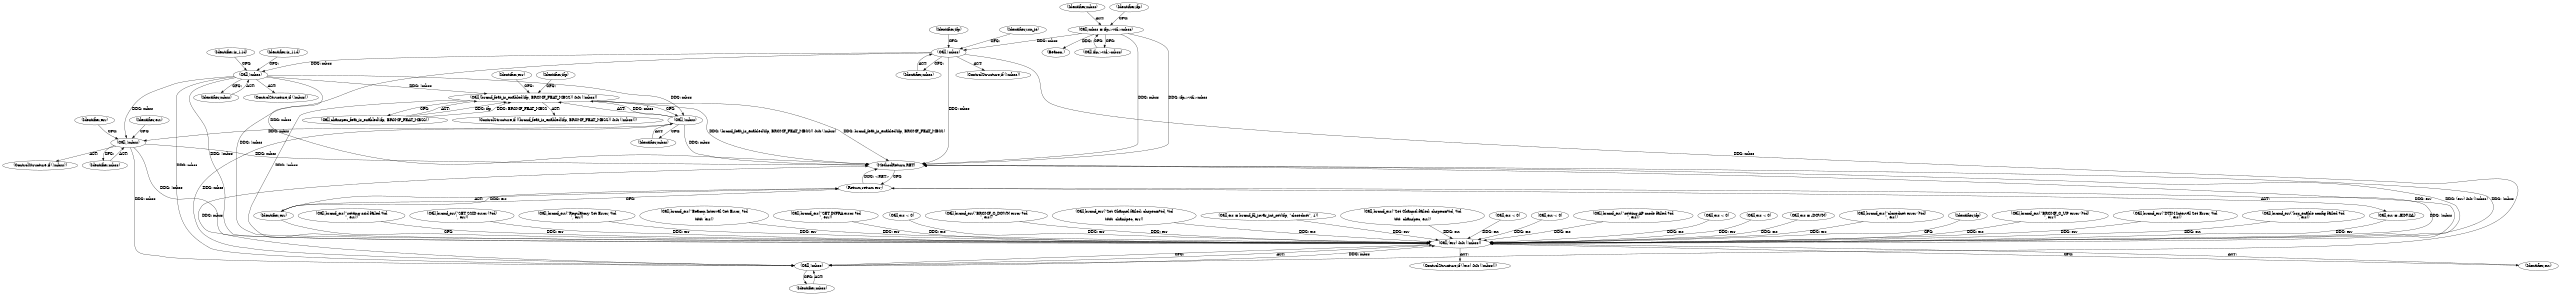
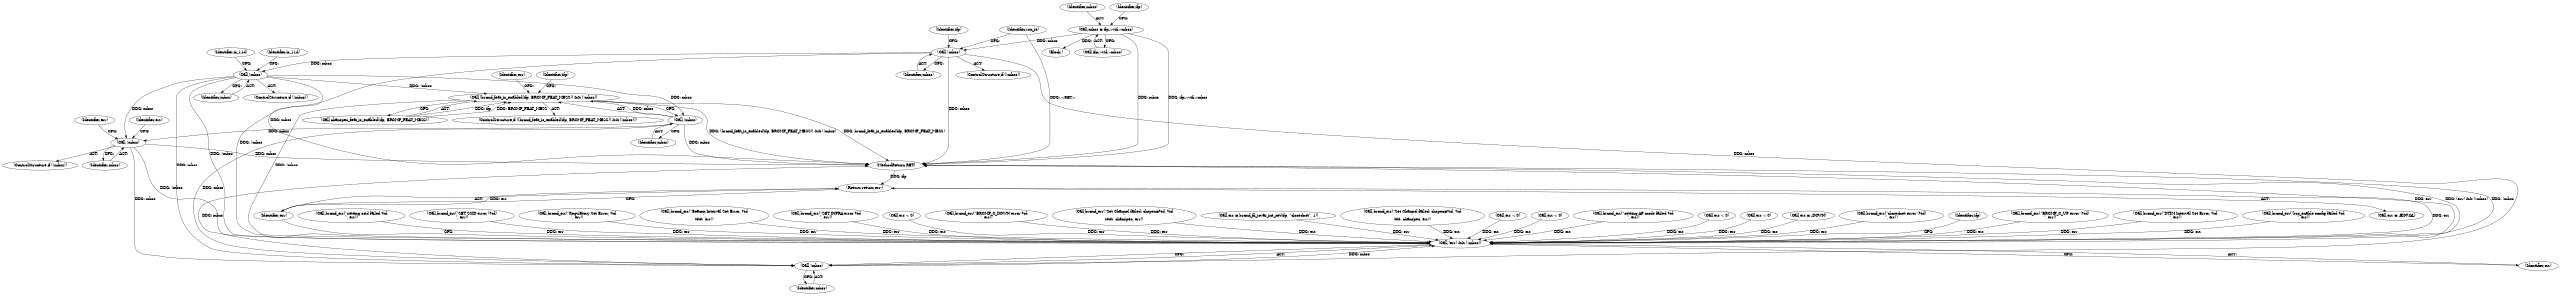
edge "(Call,ifp->vif->mbss)" -> "(Call,mbss = ifp->vif->mbss)": label "CFG: " -> "AST: "
node "(Beacon,)": label "(Beacon,)" -> "(Block,)"
edge "(Return,return err;)" -> "(MethodReturn,RET)": now "(Identifier,rsn_ie)" -> "(MethodReturn,RET)"
edge "(MethodReturn,RET)" -> "(Return,return err;)": label "CFG: " -> "DDG: ifp"
edge "(Call,(err) && (!mbss))" -> "(Return,return err;)": label "DDG: !mbss" -> "DDG: err"
edge "(Call,err = -EINVAL)" -> "(Call,(err) && (!mbss))": removed, label "DDG: err"
node "(ControlStructure,if ((err) && (!mbss)))": removed
